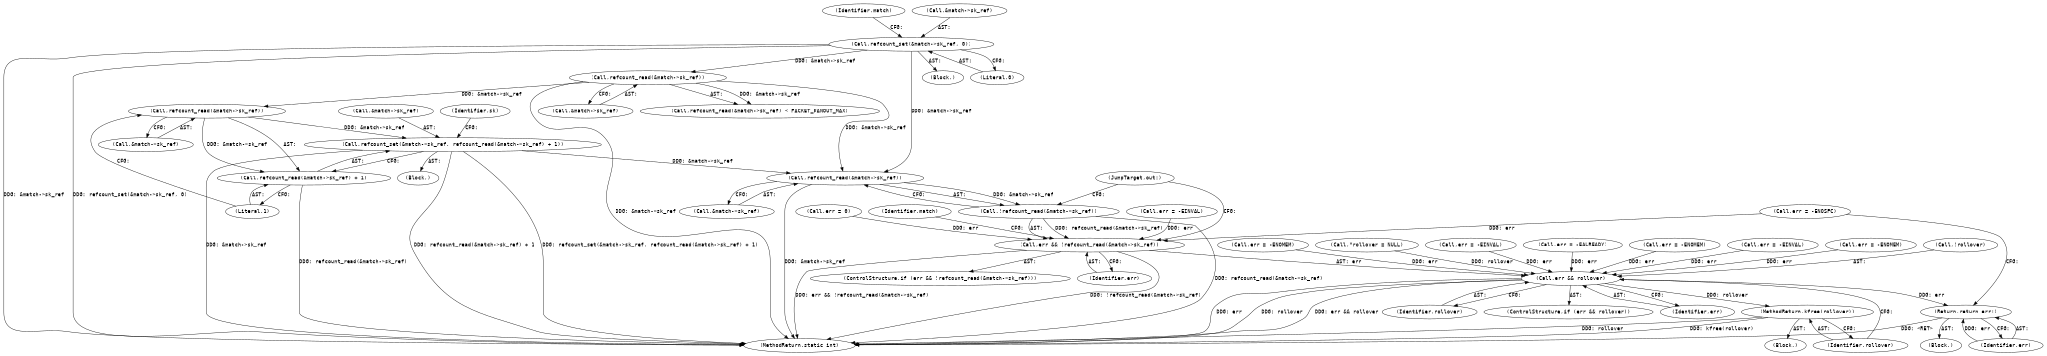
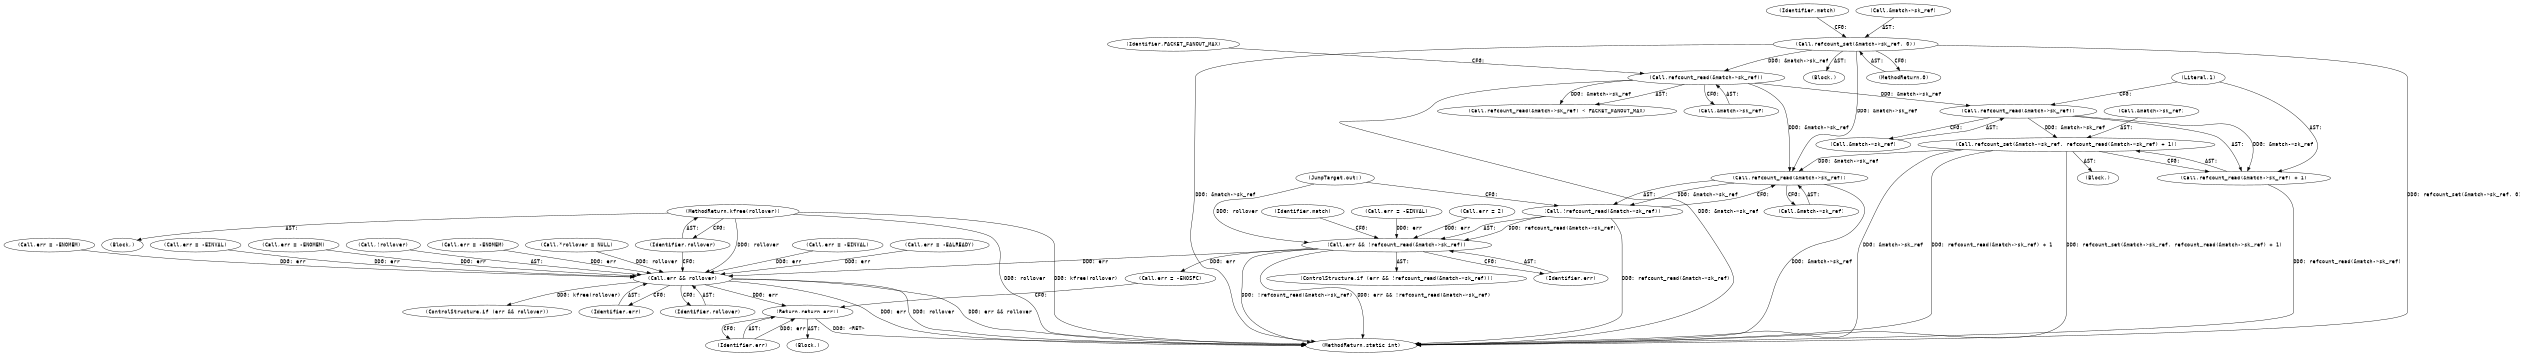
node "(Identifier,PACKET_FANOUT_MAX)": added
node "(Literal,0)": label "(Literal,0)" -> "(MethodReturn,0)"
node "(Identifier,sk)": removed
edge "(Call,refcount_read(&match->sk_ref) + 1)" -> "(Literal,1)": removed, label "CFG:"
node "(Call,err = 0)": label "(Call,err = 0)" -> "(Call,err = 2)"
edge "(JumpTarget,out:)" -> "(Call,err && !refcount_read(&match->sk_ref))": label "CFG: " -> "DDG: rollover"
edge "(Call,err = -ENOSPC)" -> "(Call,err && !refcount_read(&match->sk_ref))": reversed
edge "(Call,err && !refcount_read(&match->sk_ref))" -> "(Call,err && rollover)": label "AST: err" -> "DDG: err"
edge "(Call,err && rollover)" -> "(ControlStructure,if (err && rollover))": label "AST: " -> "DDG: kfree(rollover)"
edge "(Call,err && rollover)" -> "(MethodReturn,kfree(rollover))": reversed
